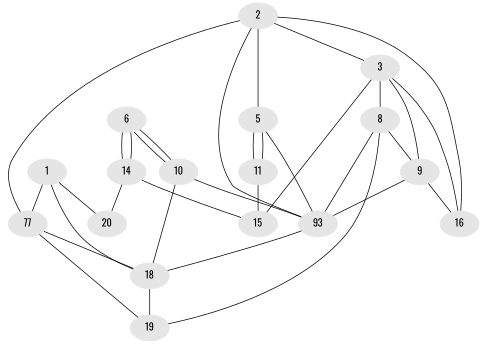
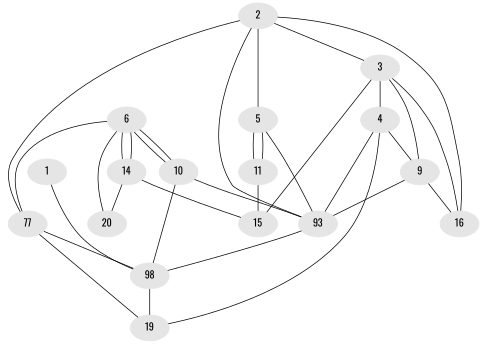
node "8": label "8" -> "4"
edge "1" -- "77": now "6" -- "77"
edge "1" -- "20": now "6" -- "20"
node "18": label "18" -> "98"
